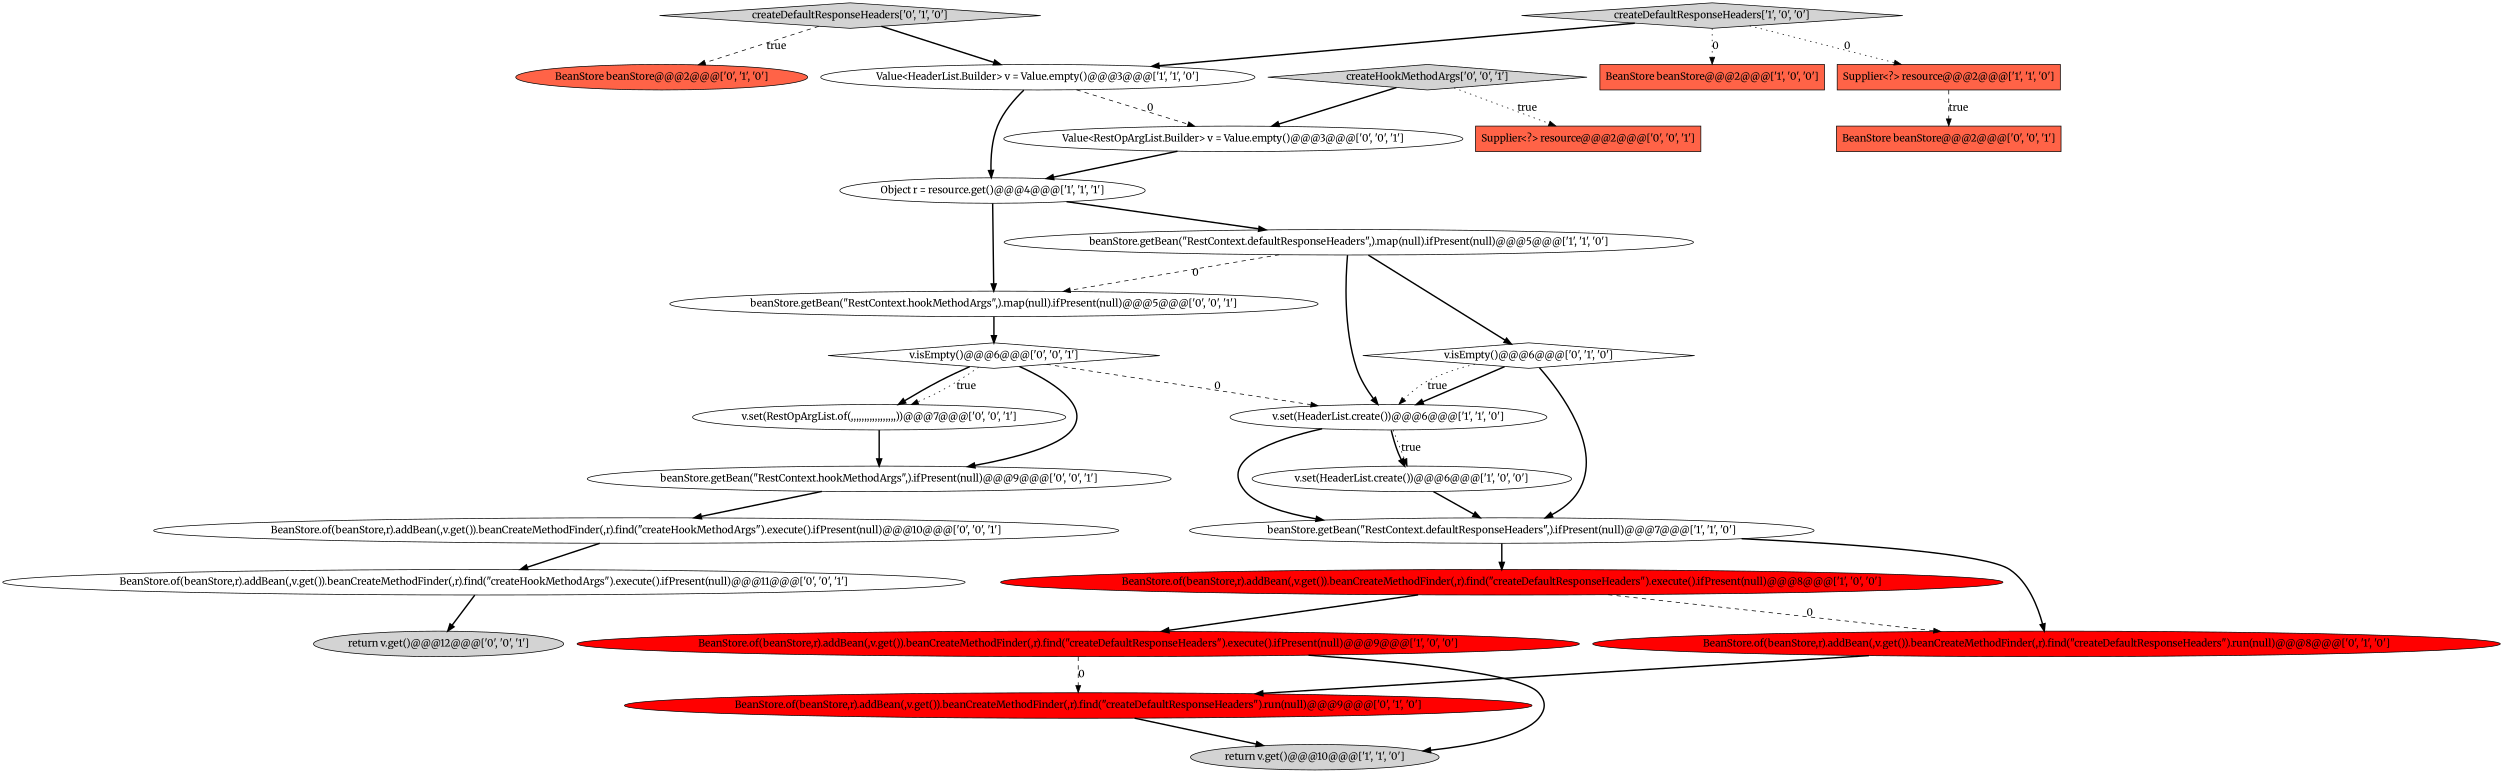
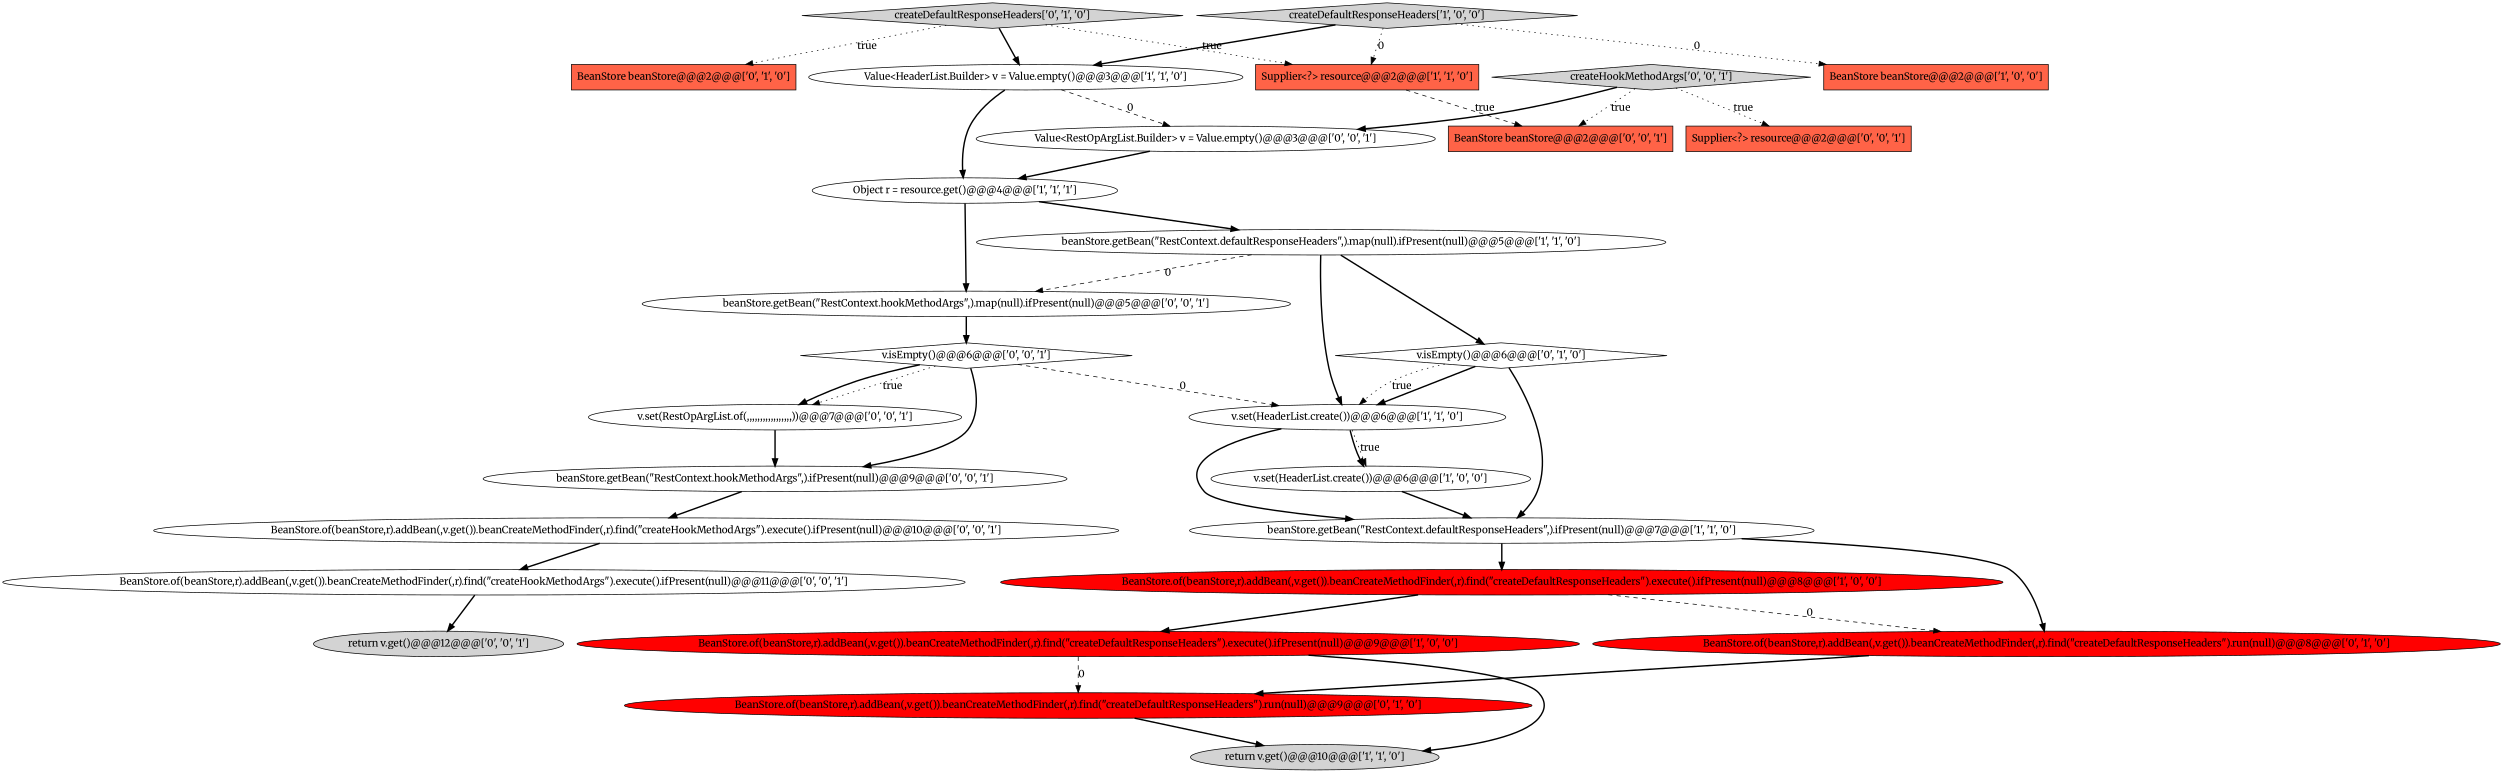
edge "createDefaultResponseHeaders['0', '1', '0']" -> "BeanStore beanStore@@@2@@@['0', '1', '0']": style dashed -> dotted
edge "createDefaultResponseHeaders['0', '1', '0']" -> "Supplier<?> resource@@@2@@@['1', '1', '0']": added, label "true"
node "BeanStore beanStore@@@2@@@['0', '1', '0']": shape ellipse -> box
edge "createHookMethodArgs['0', '0', '1']" -> "BeanStore beanStore@@@2@@@['0', '0', '1']": added, label "true"
